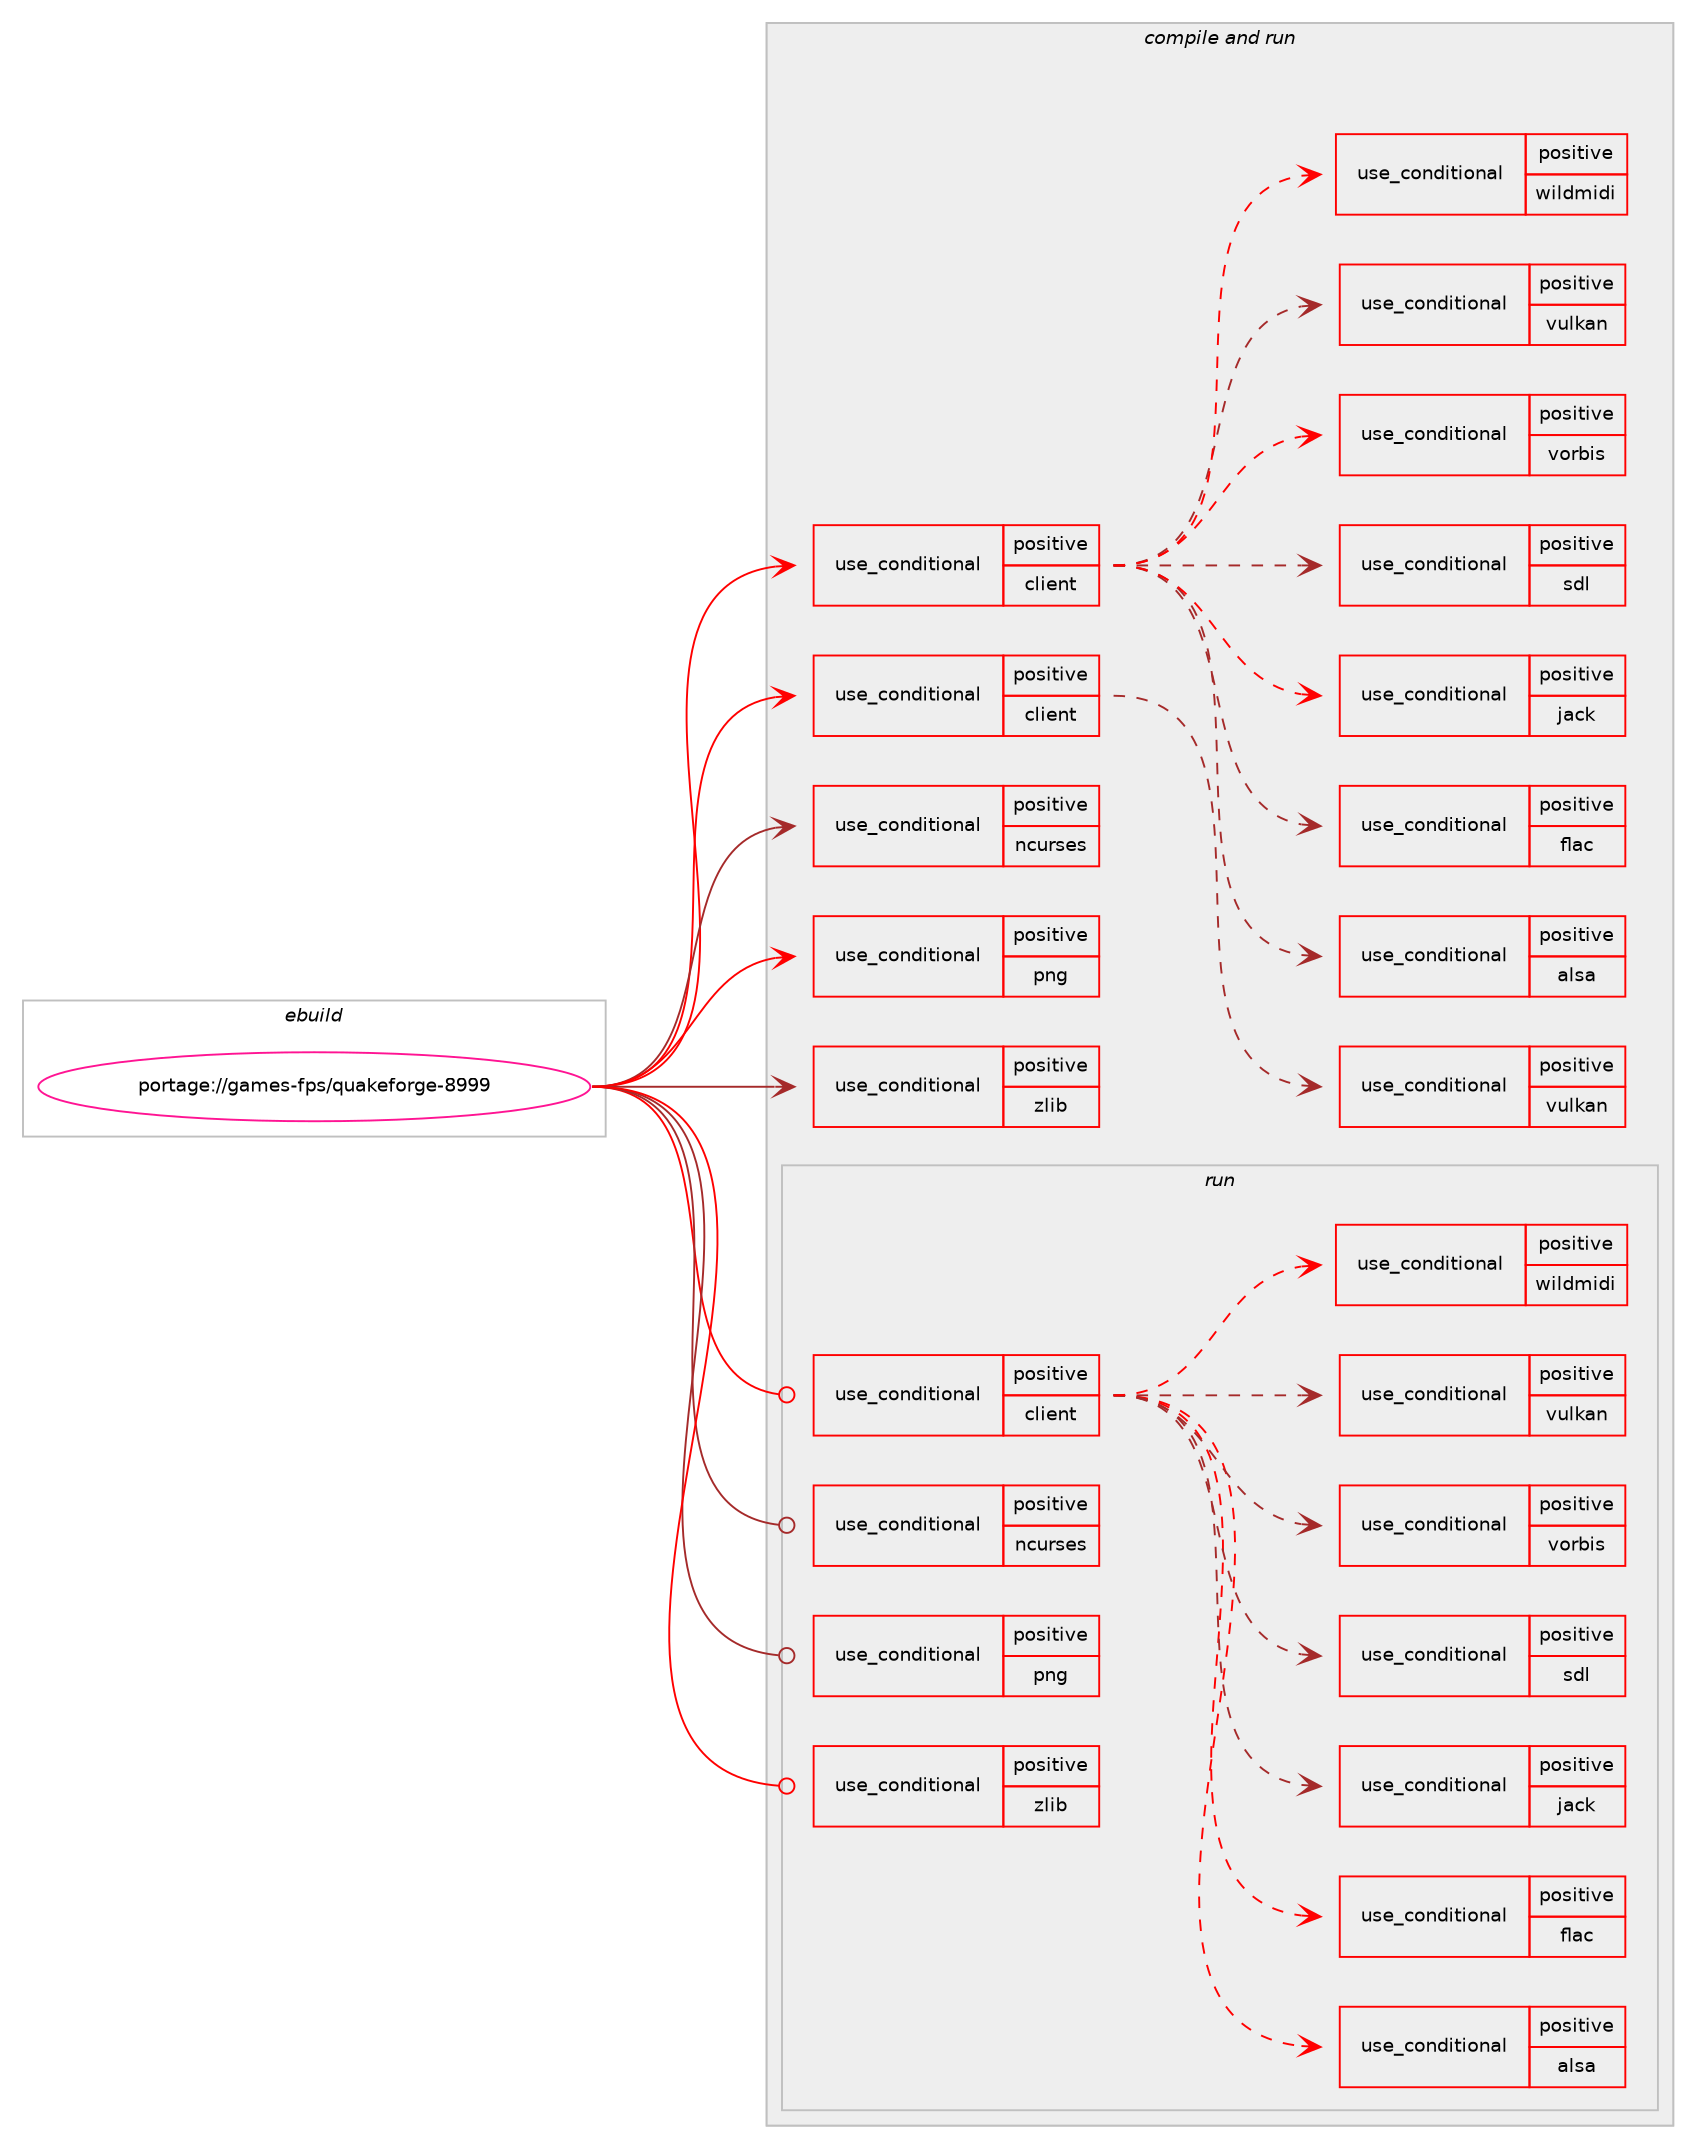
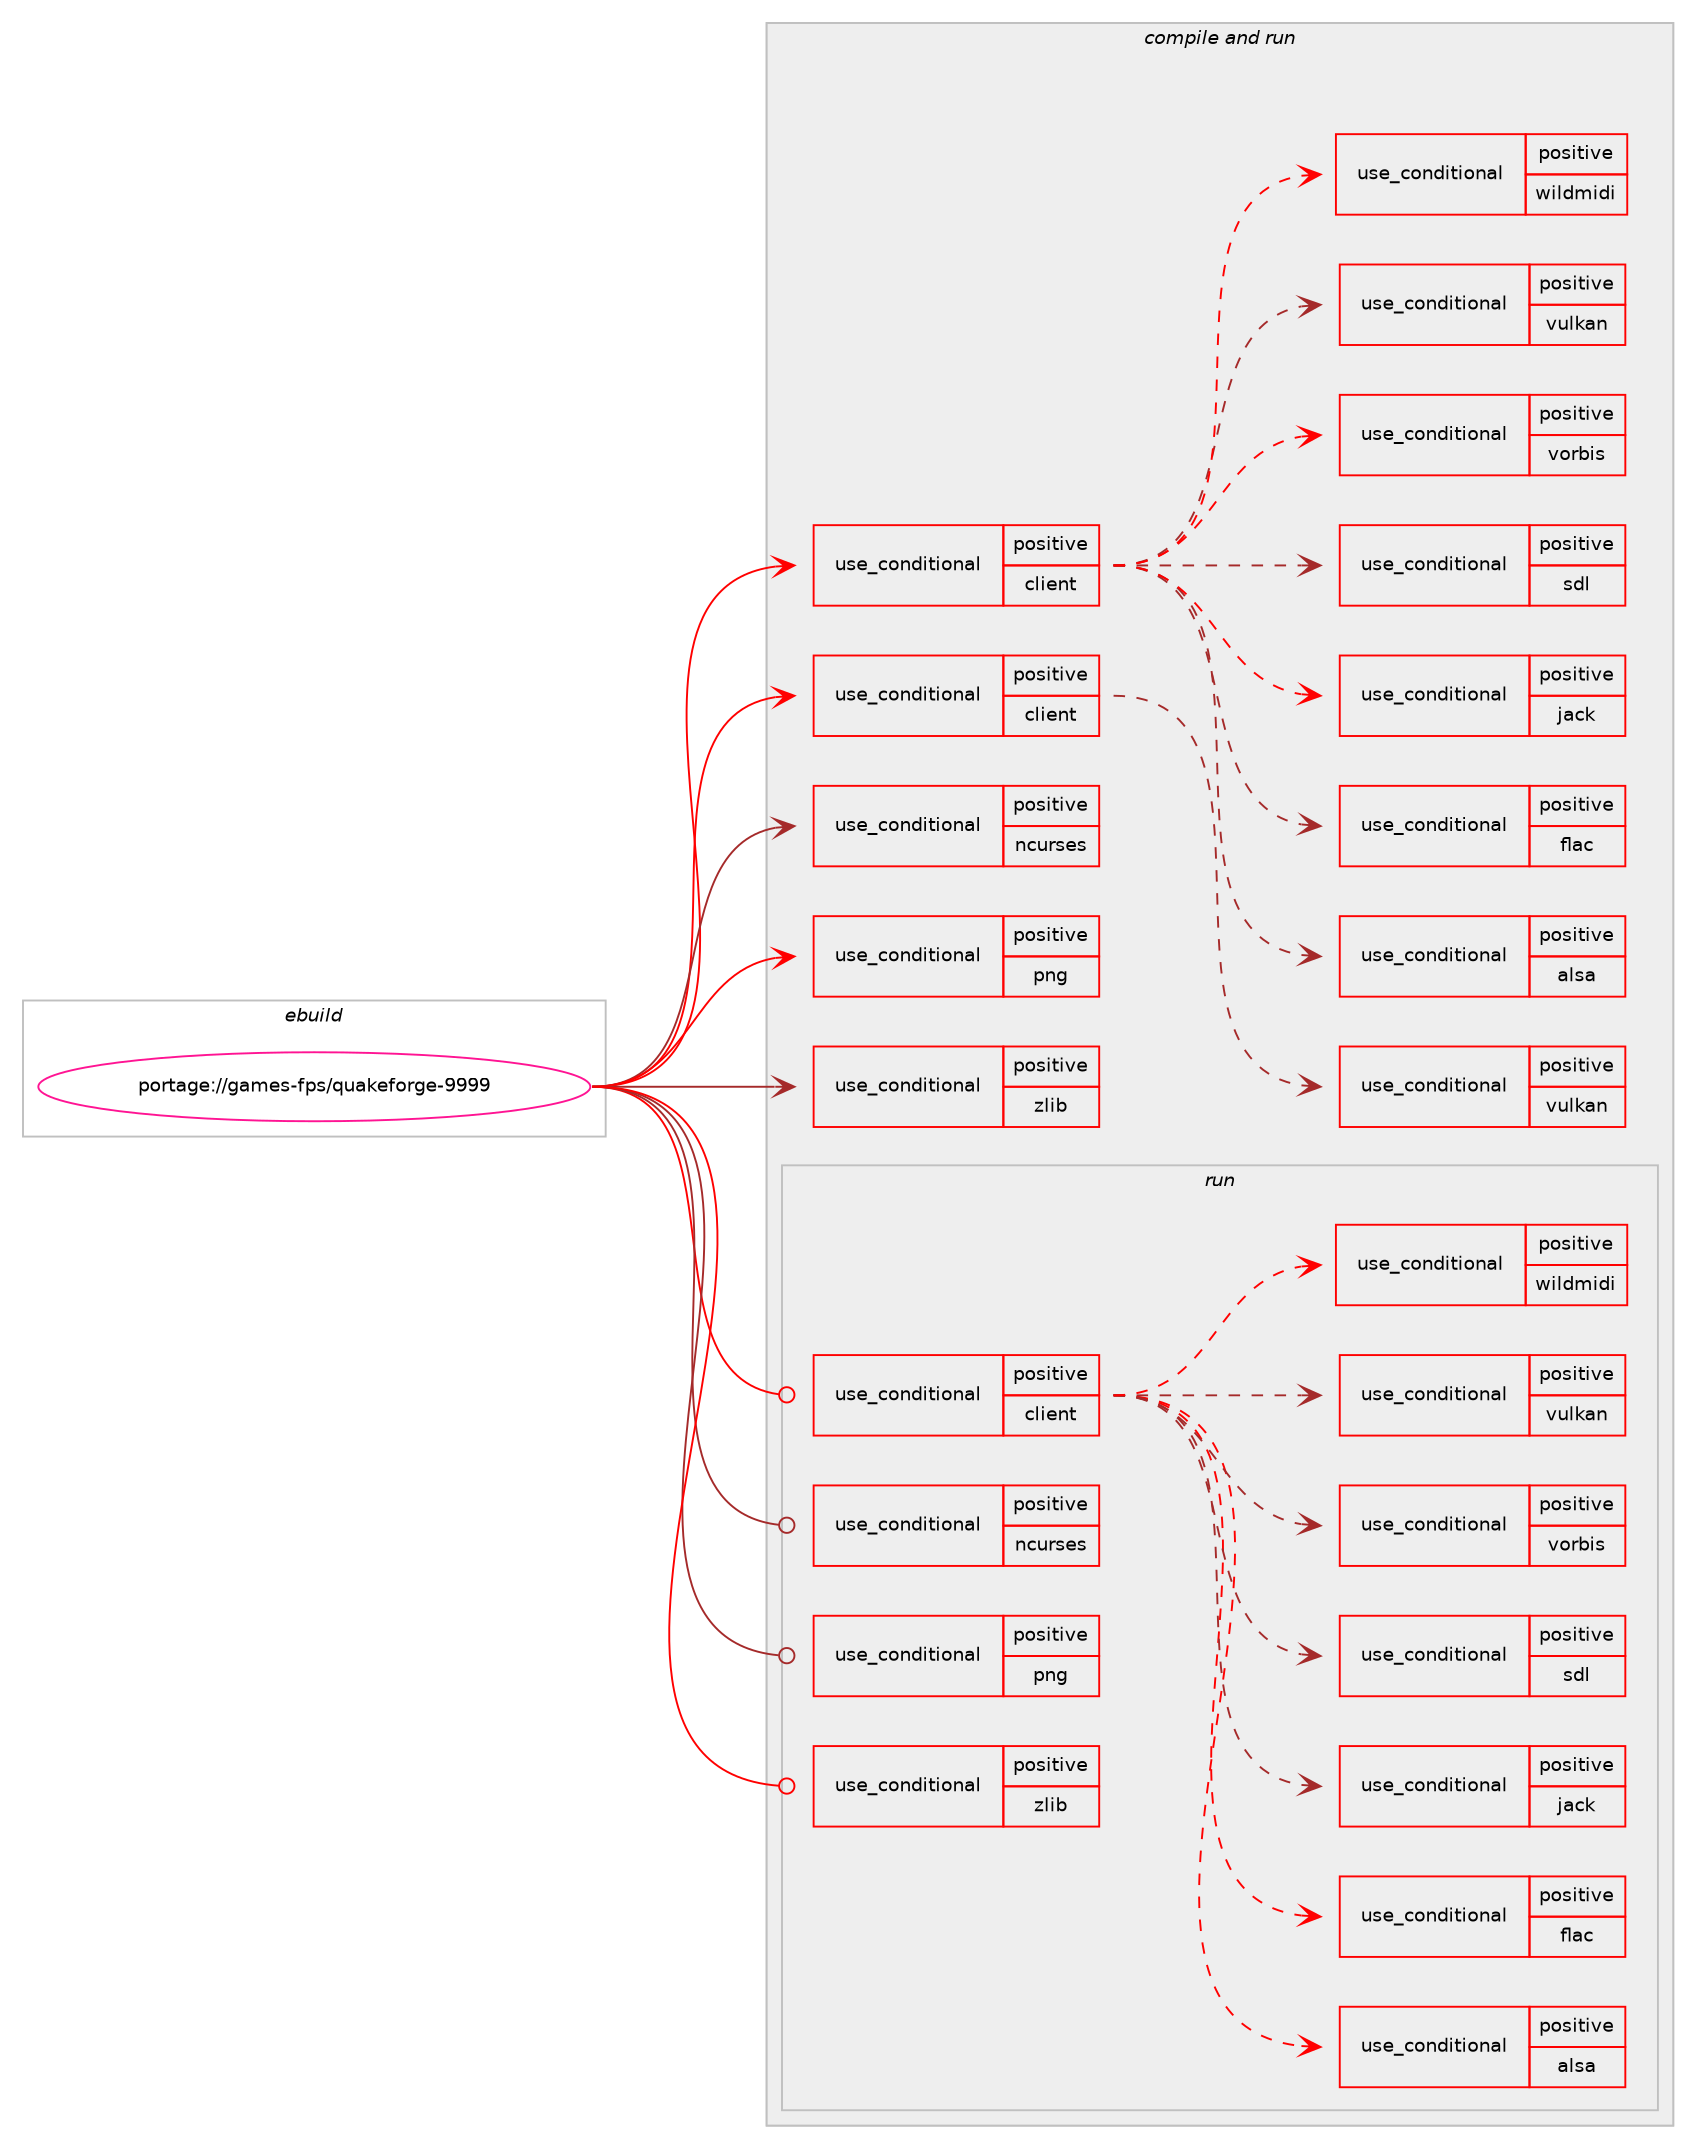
node "portage://games-fps/quakeforge-8999": label "portage://games-fps/quakeforge-8999" -> "portage://games-fps/quakeforge-9999"
